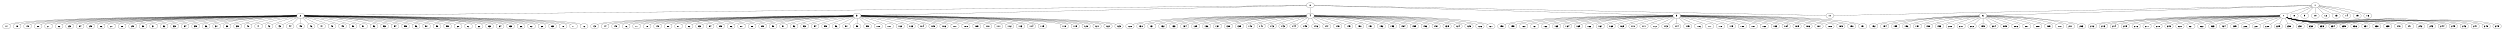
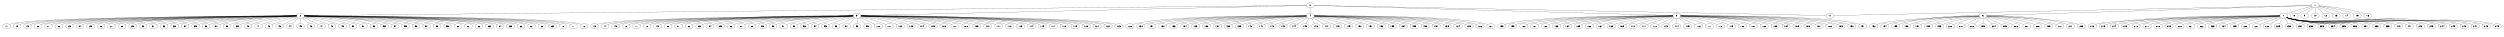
node "117": added
